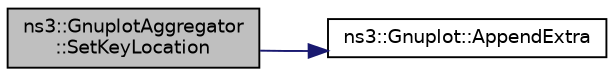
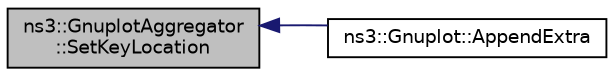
edge "ns3::GnuplotAggregator ::SetKeyLocation" -> "ns3::Gnuplot::AppendExtra": reversed
